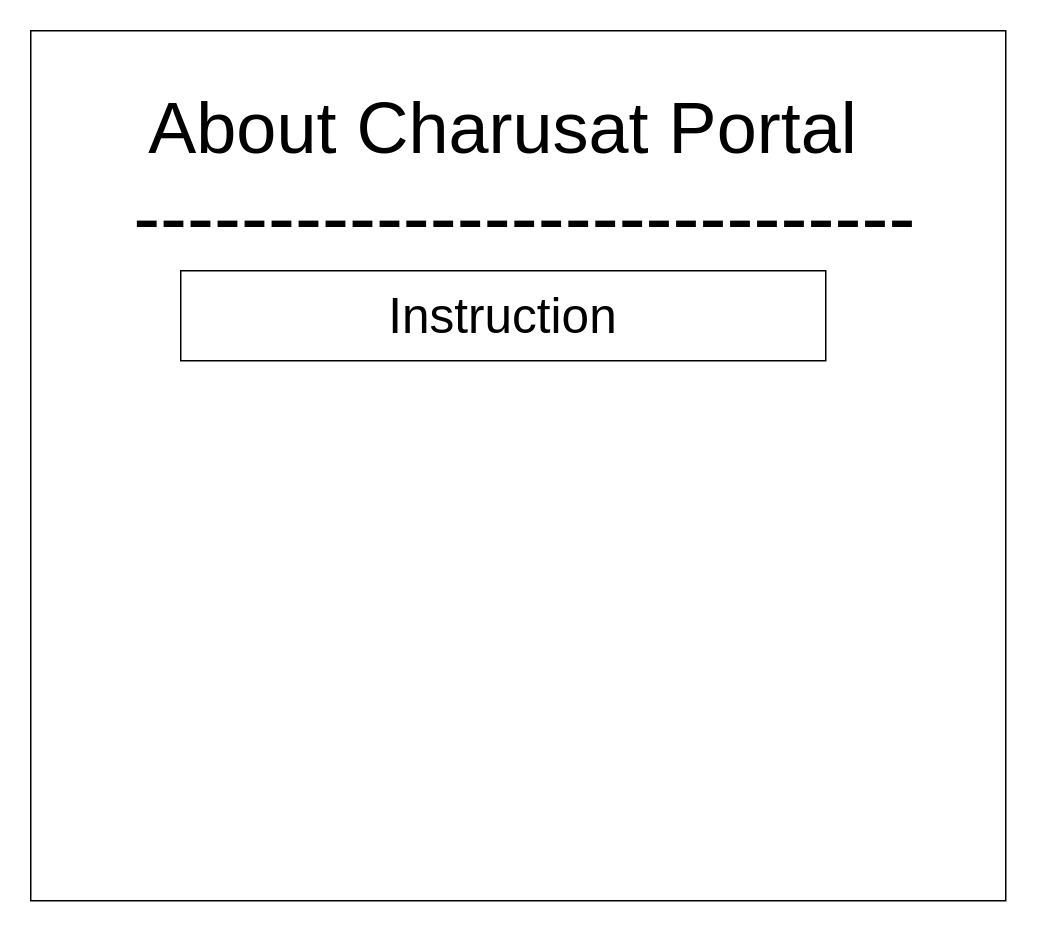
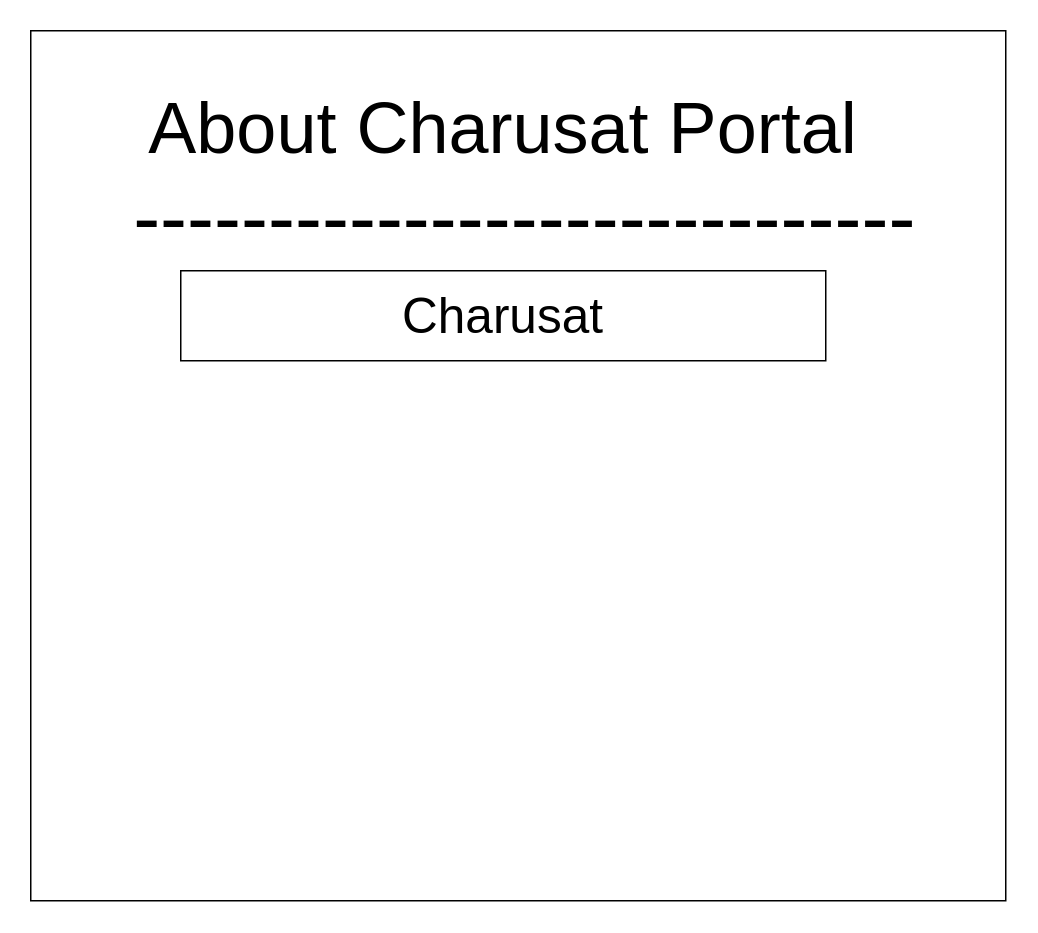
node "Instruction": label "Instruction" -> "Charusat"
